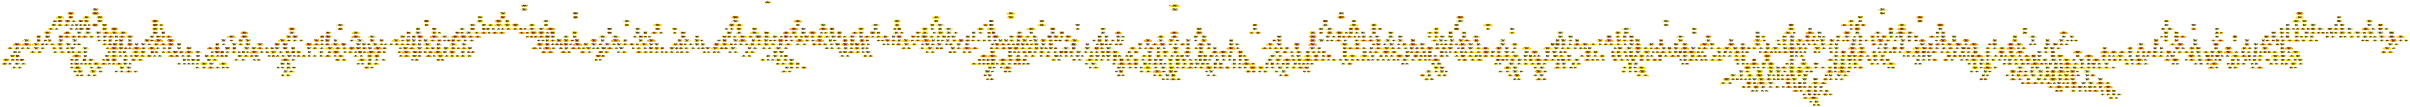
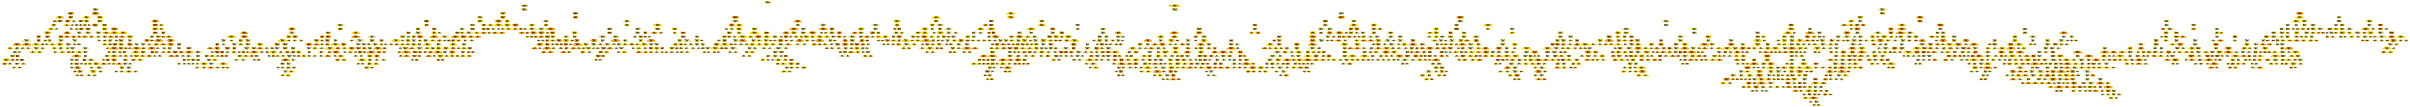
node "gini = 0.0 samples = 18 value = [18, 0, 0, 0]": removed
